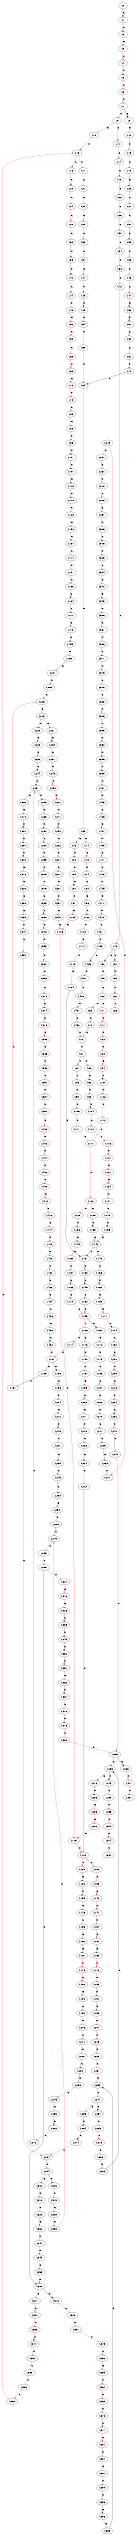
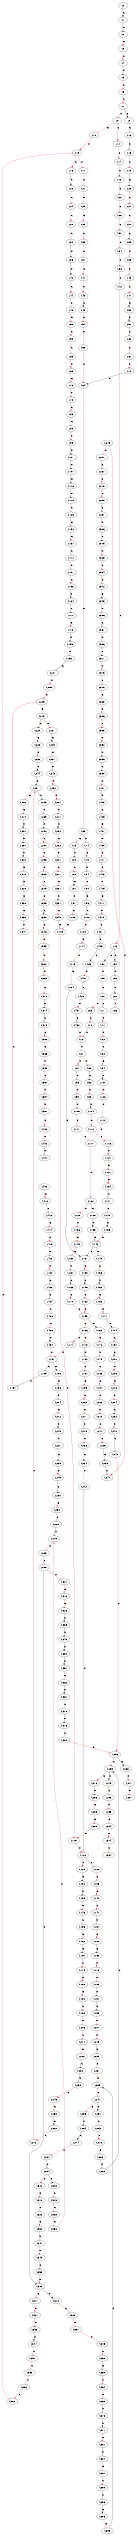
node "S354": removed
node "S406": removed
